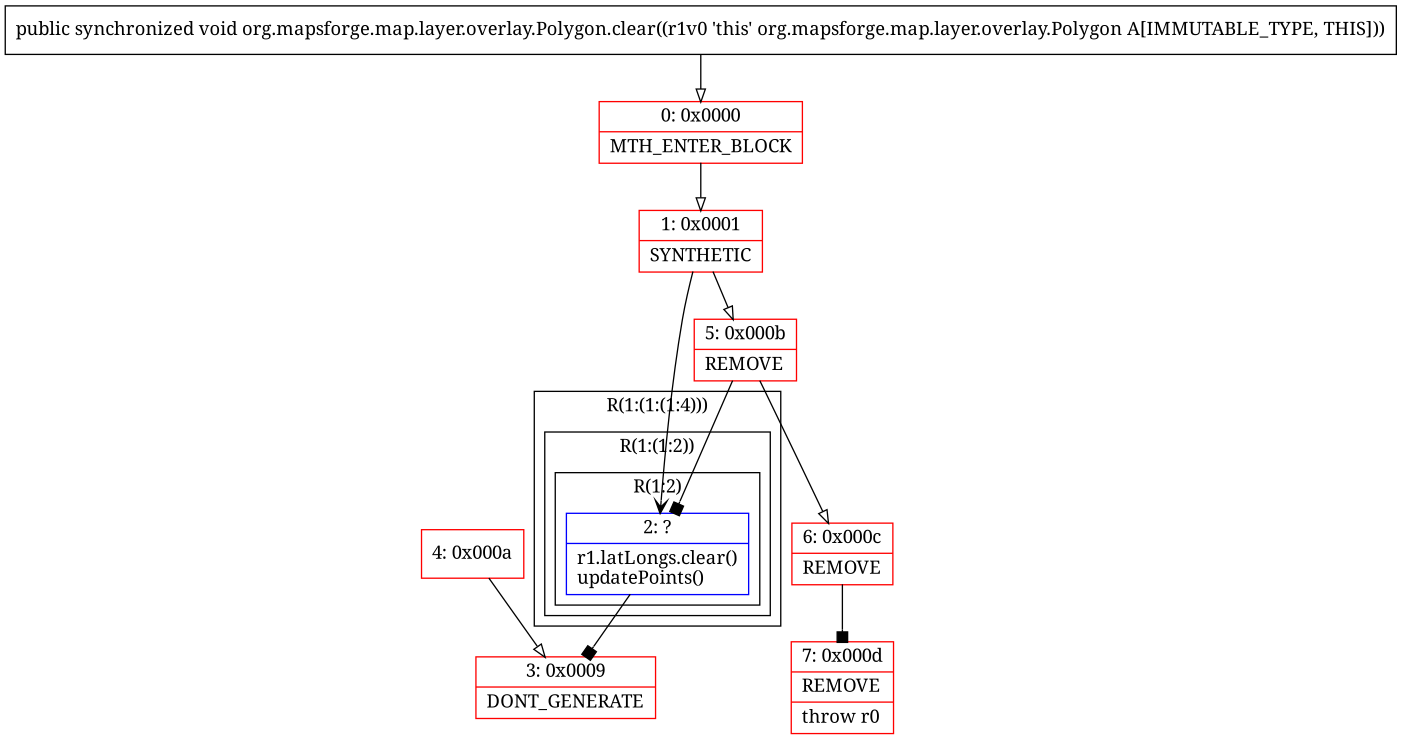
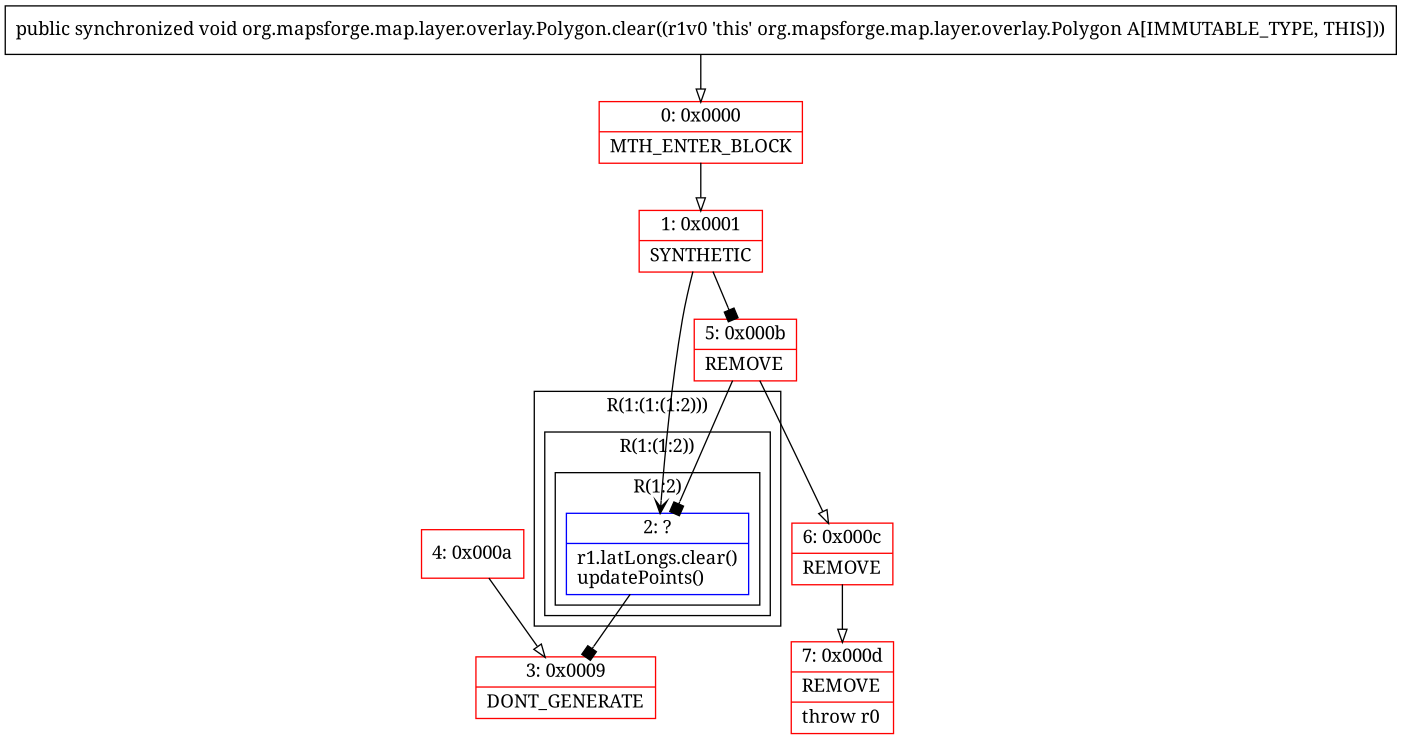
edge "1: 0x0001" -> "5: 0x000b": arrowhead onormal -> box
cluster "R(1:(1:(1:4)))": label "R(1:(1:(1:4)))" -> "R(1:(1:(1:2)))"
edge "6: 0x000c" -> "7: 0x000d": arrowhead box -> onormal
